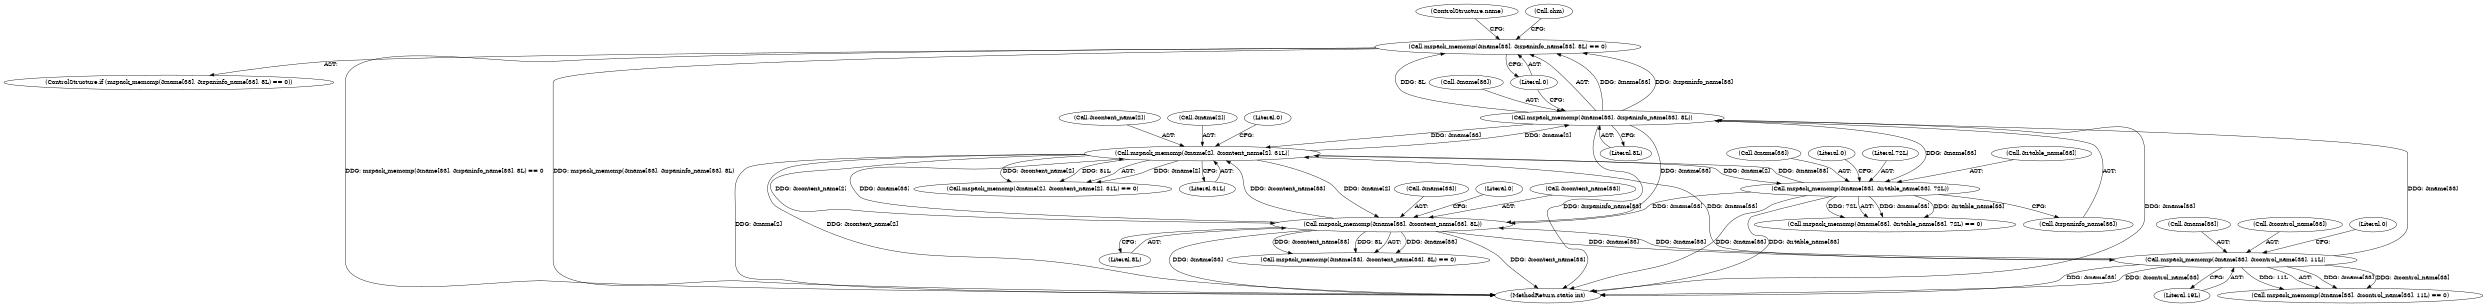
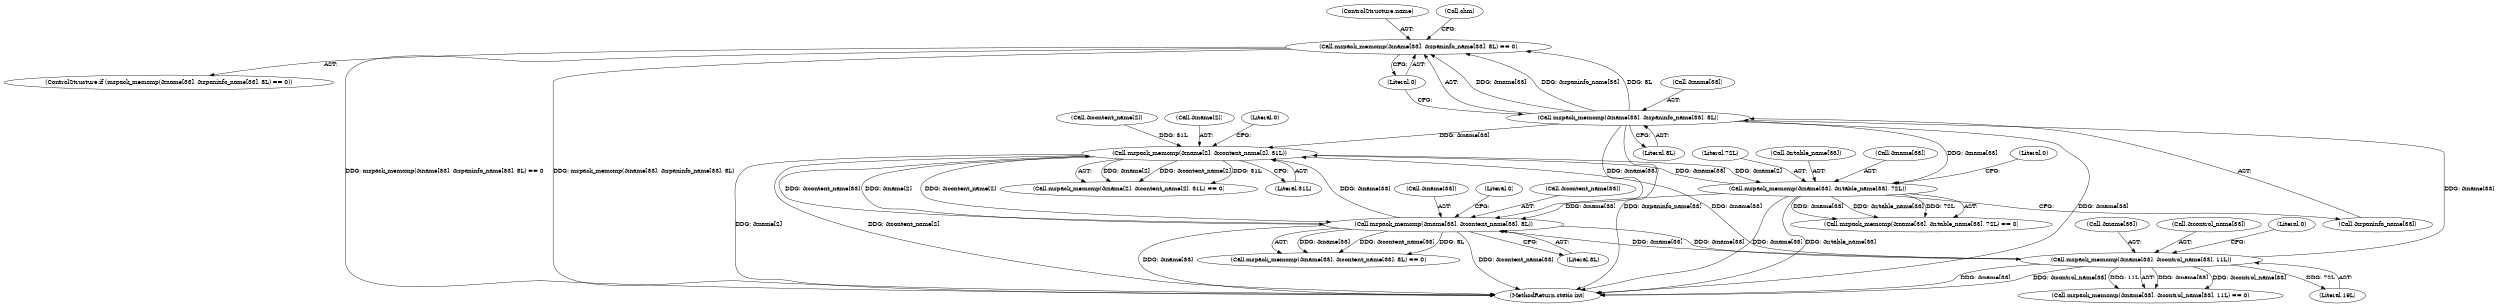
edge "(ControlStructure,name)" -> "(Call,mspack_memcmp(&name[33], &spaninfo_name[33], 8L) == 0)": label "CFG: " -> "AST: "
edge "(Call,&content_name[2])" -> "(Call,mspack_memcmp(&name[2], &content_name[2], 31L))": label "AST: " -> "DDG: 31L"
edge "(Call,mspack_memcmp(&name[2], &content_name[2], 31L))" -> "(Call,mspack_memcmp(&name[33], &spaninfo_name[33], 8L))": removed, label "DDG: &name[2]"
edge "(Call,mspack_memcmp(&name[33], &control_name[33], 11L))" -> "(Literal,19L)": label "CFG: " -> "DDG: 72L"
